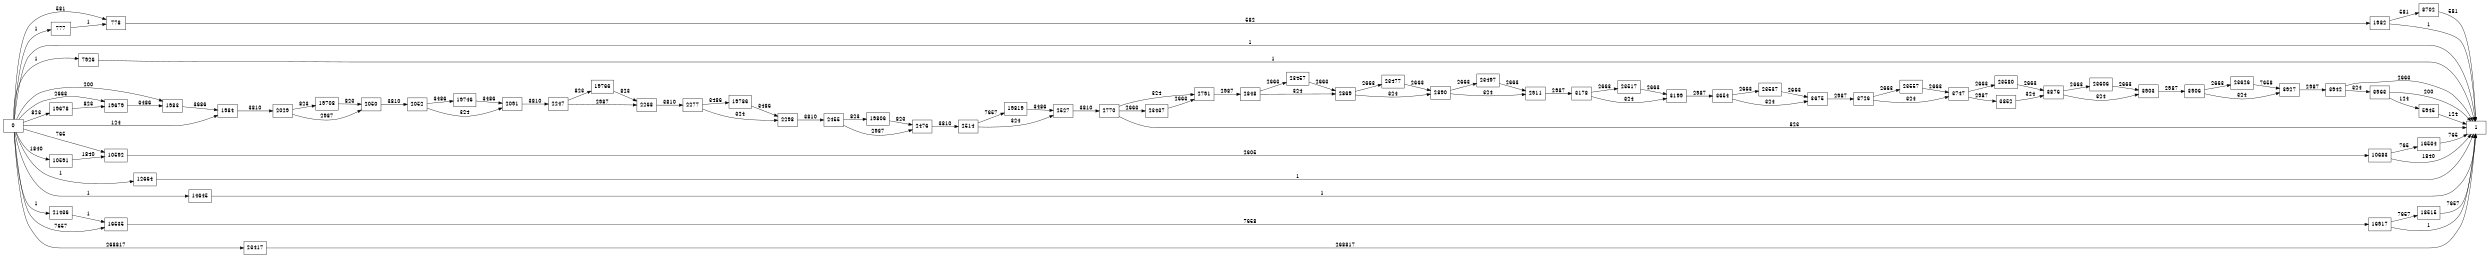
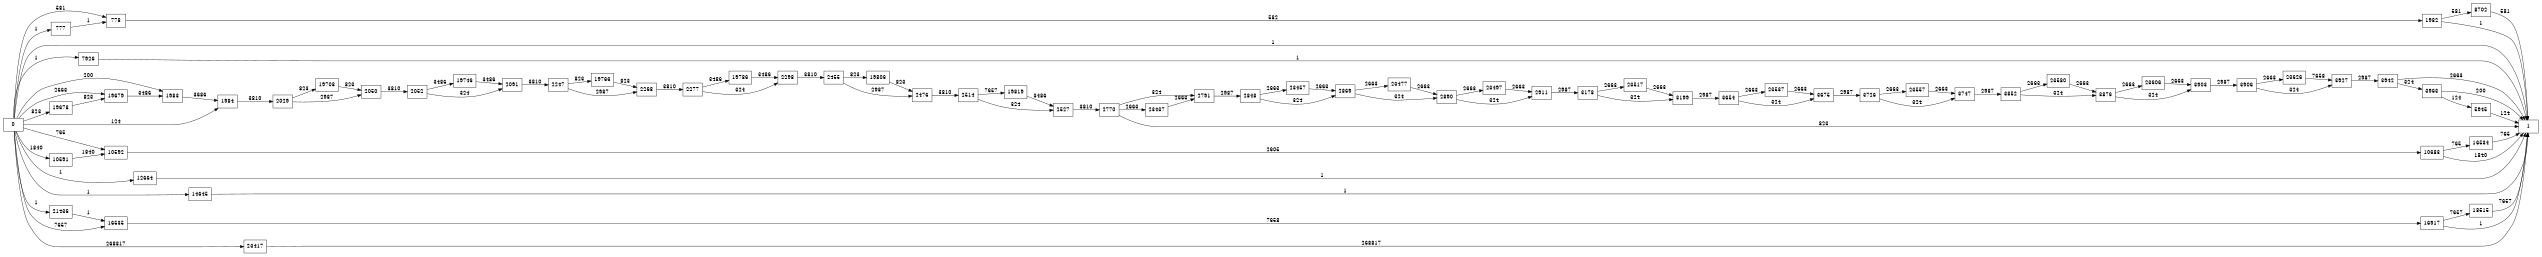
edge "3747" -> "23580": now "3852" -> "23580"
